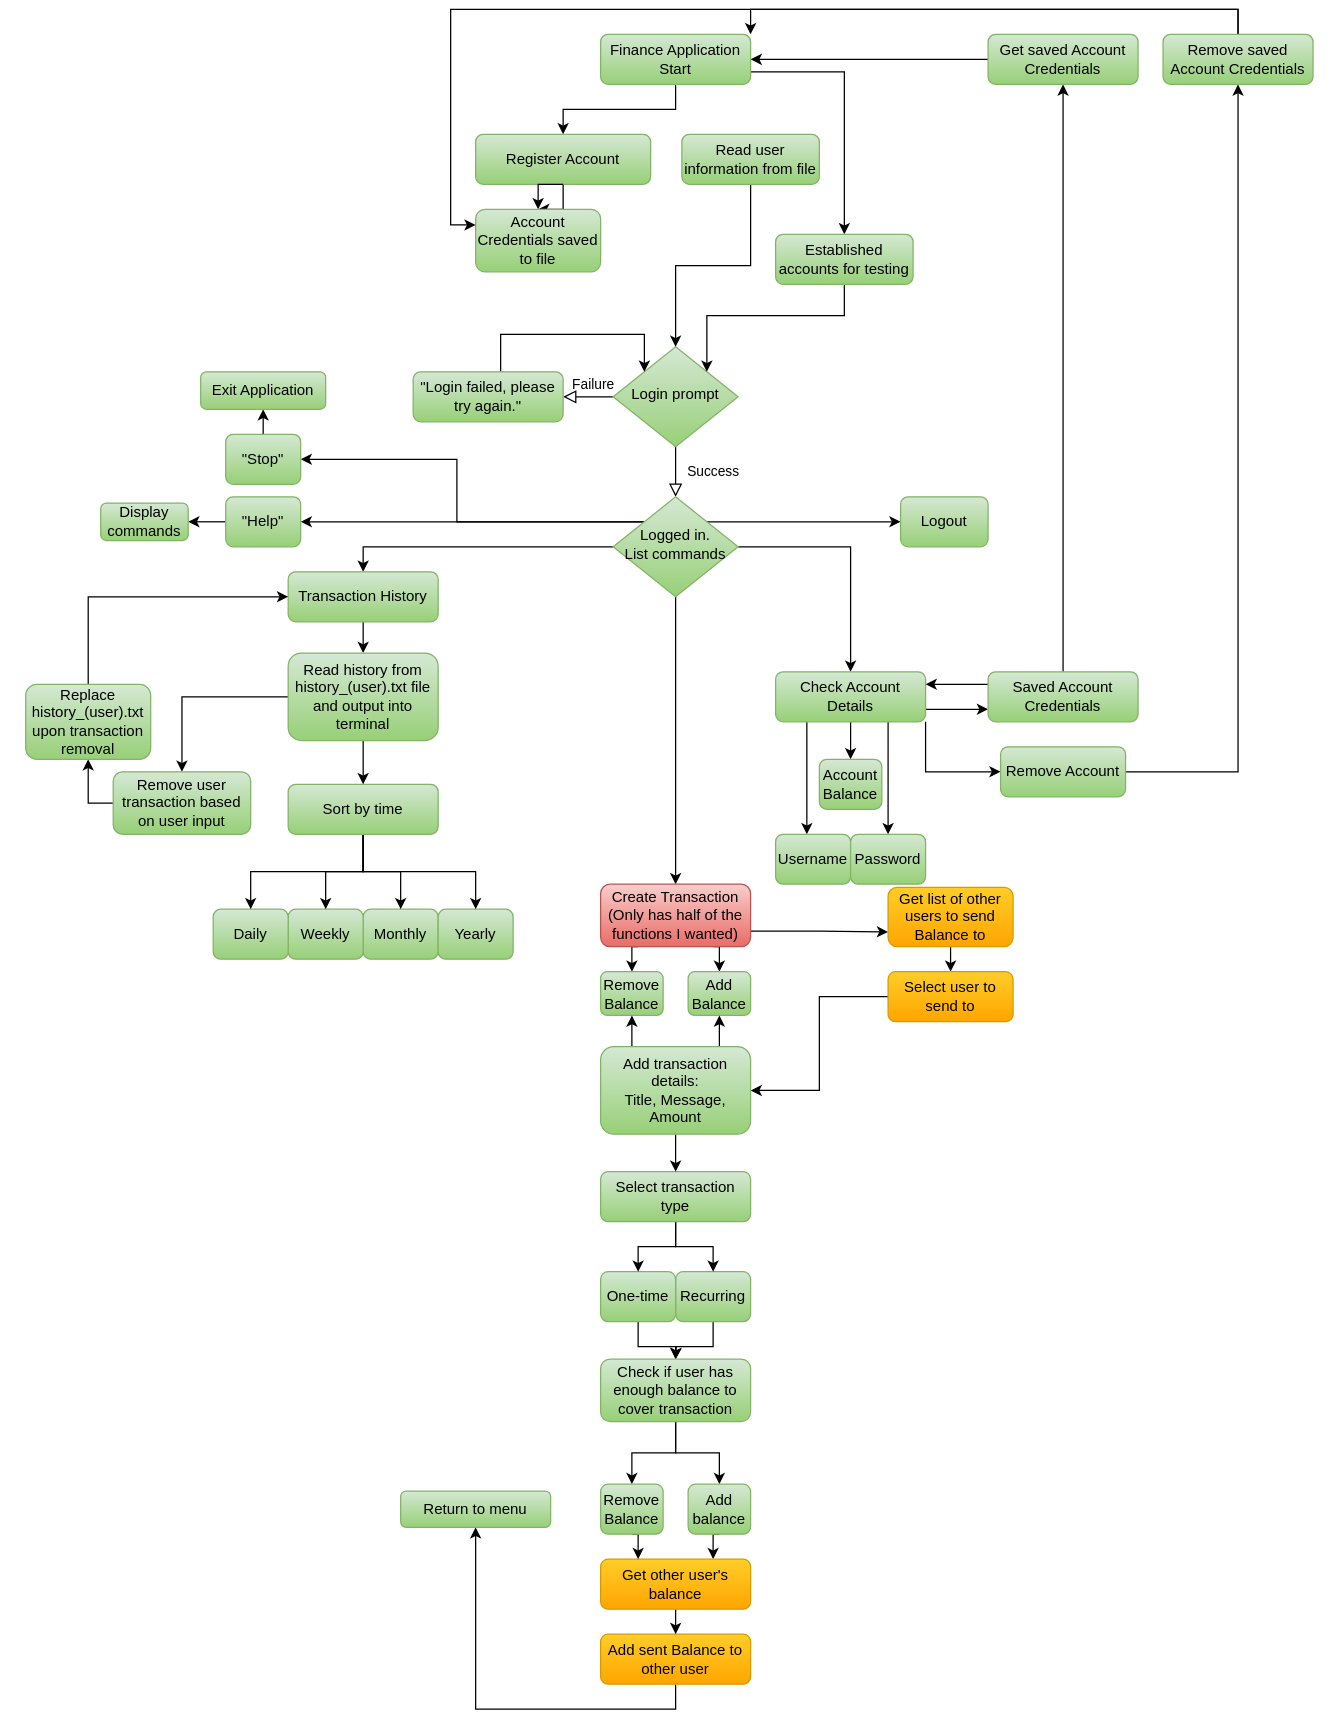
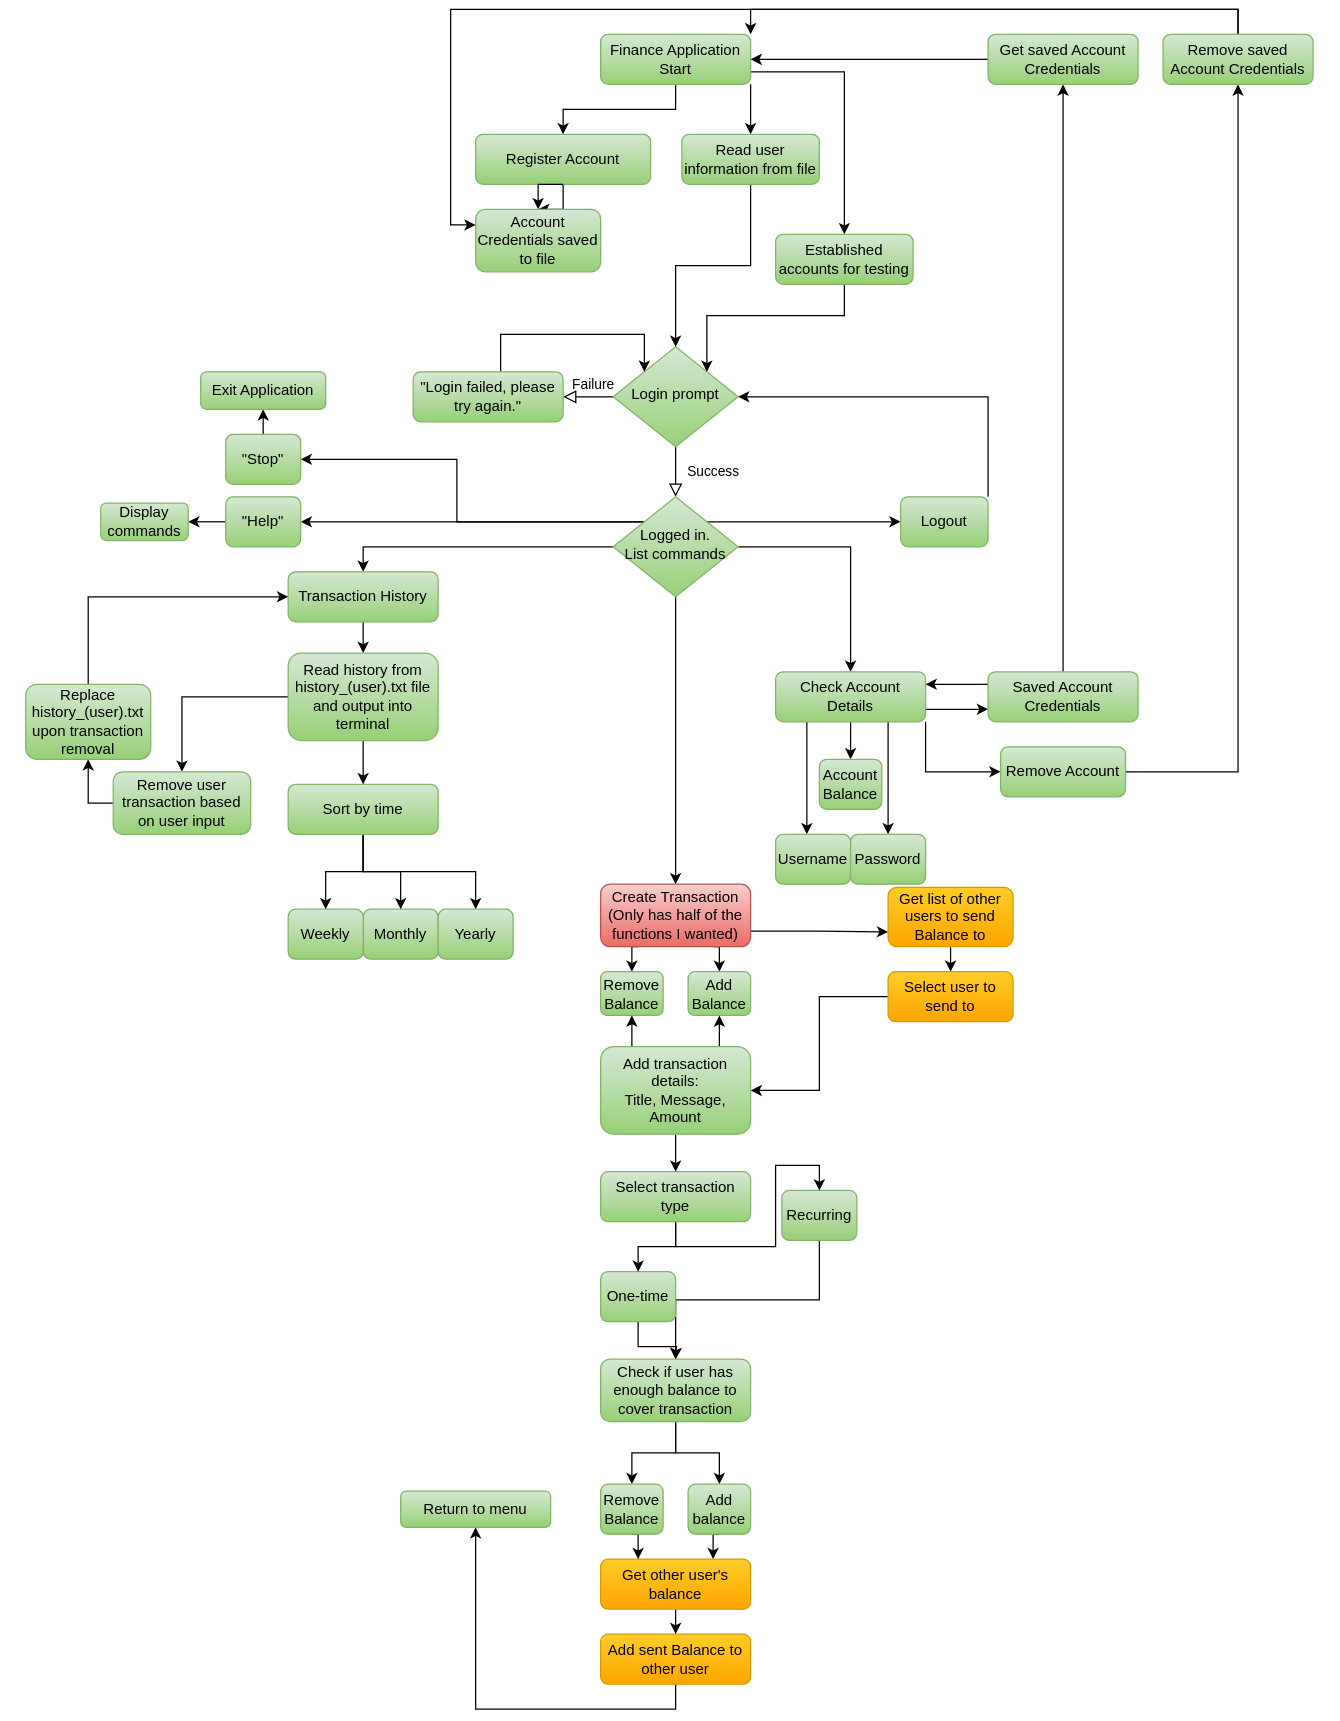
edge "Finance Application Start" -> "Read user information from file": added
edge "Logout" -> "Login prompt": added
edge "Sort by time" -> "Daily": removed
node "Daily": removed
node "Recurring": moved (713, 1297) -> (819, 1216)
